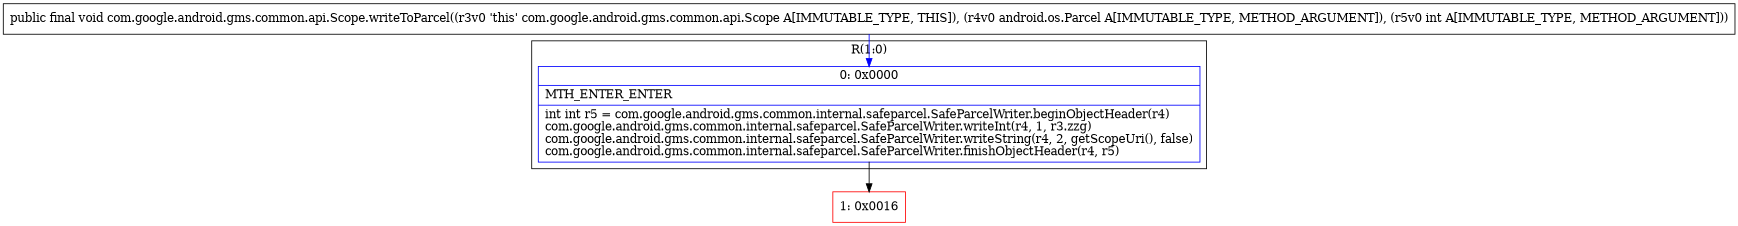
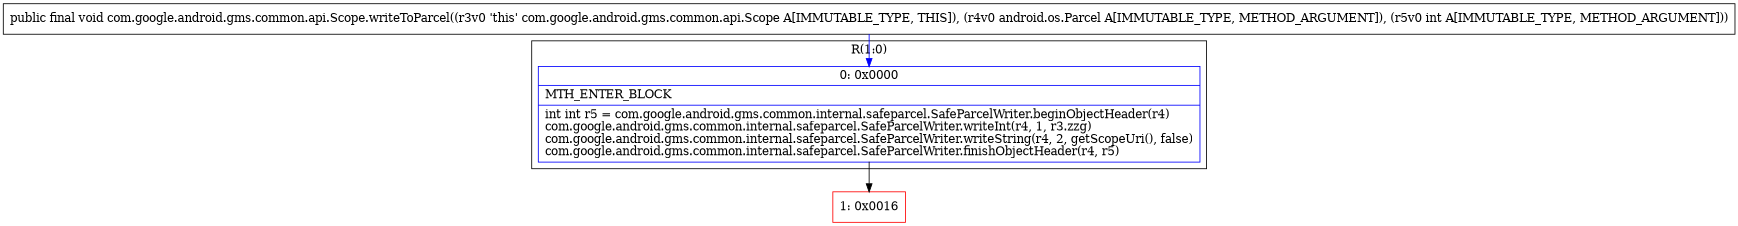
node "0: 0x0000": text "MTH_ENTER_ENTER" -> "MTH_ENTER_BLOCK"
